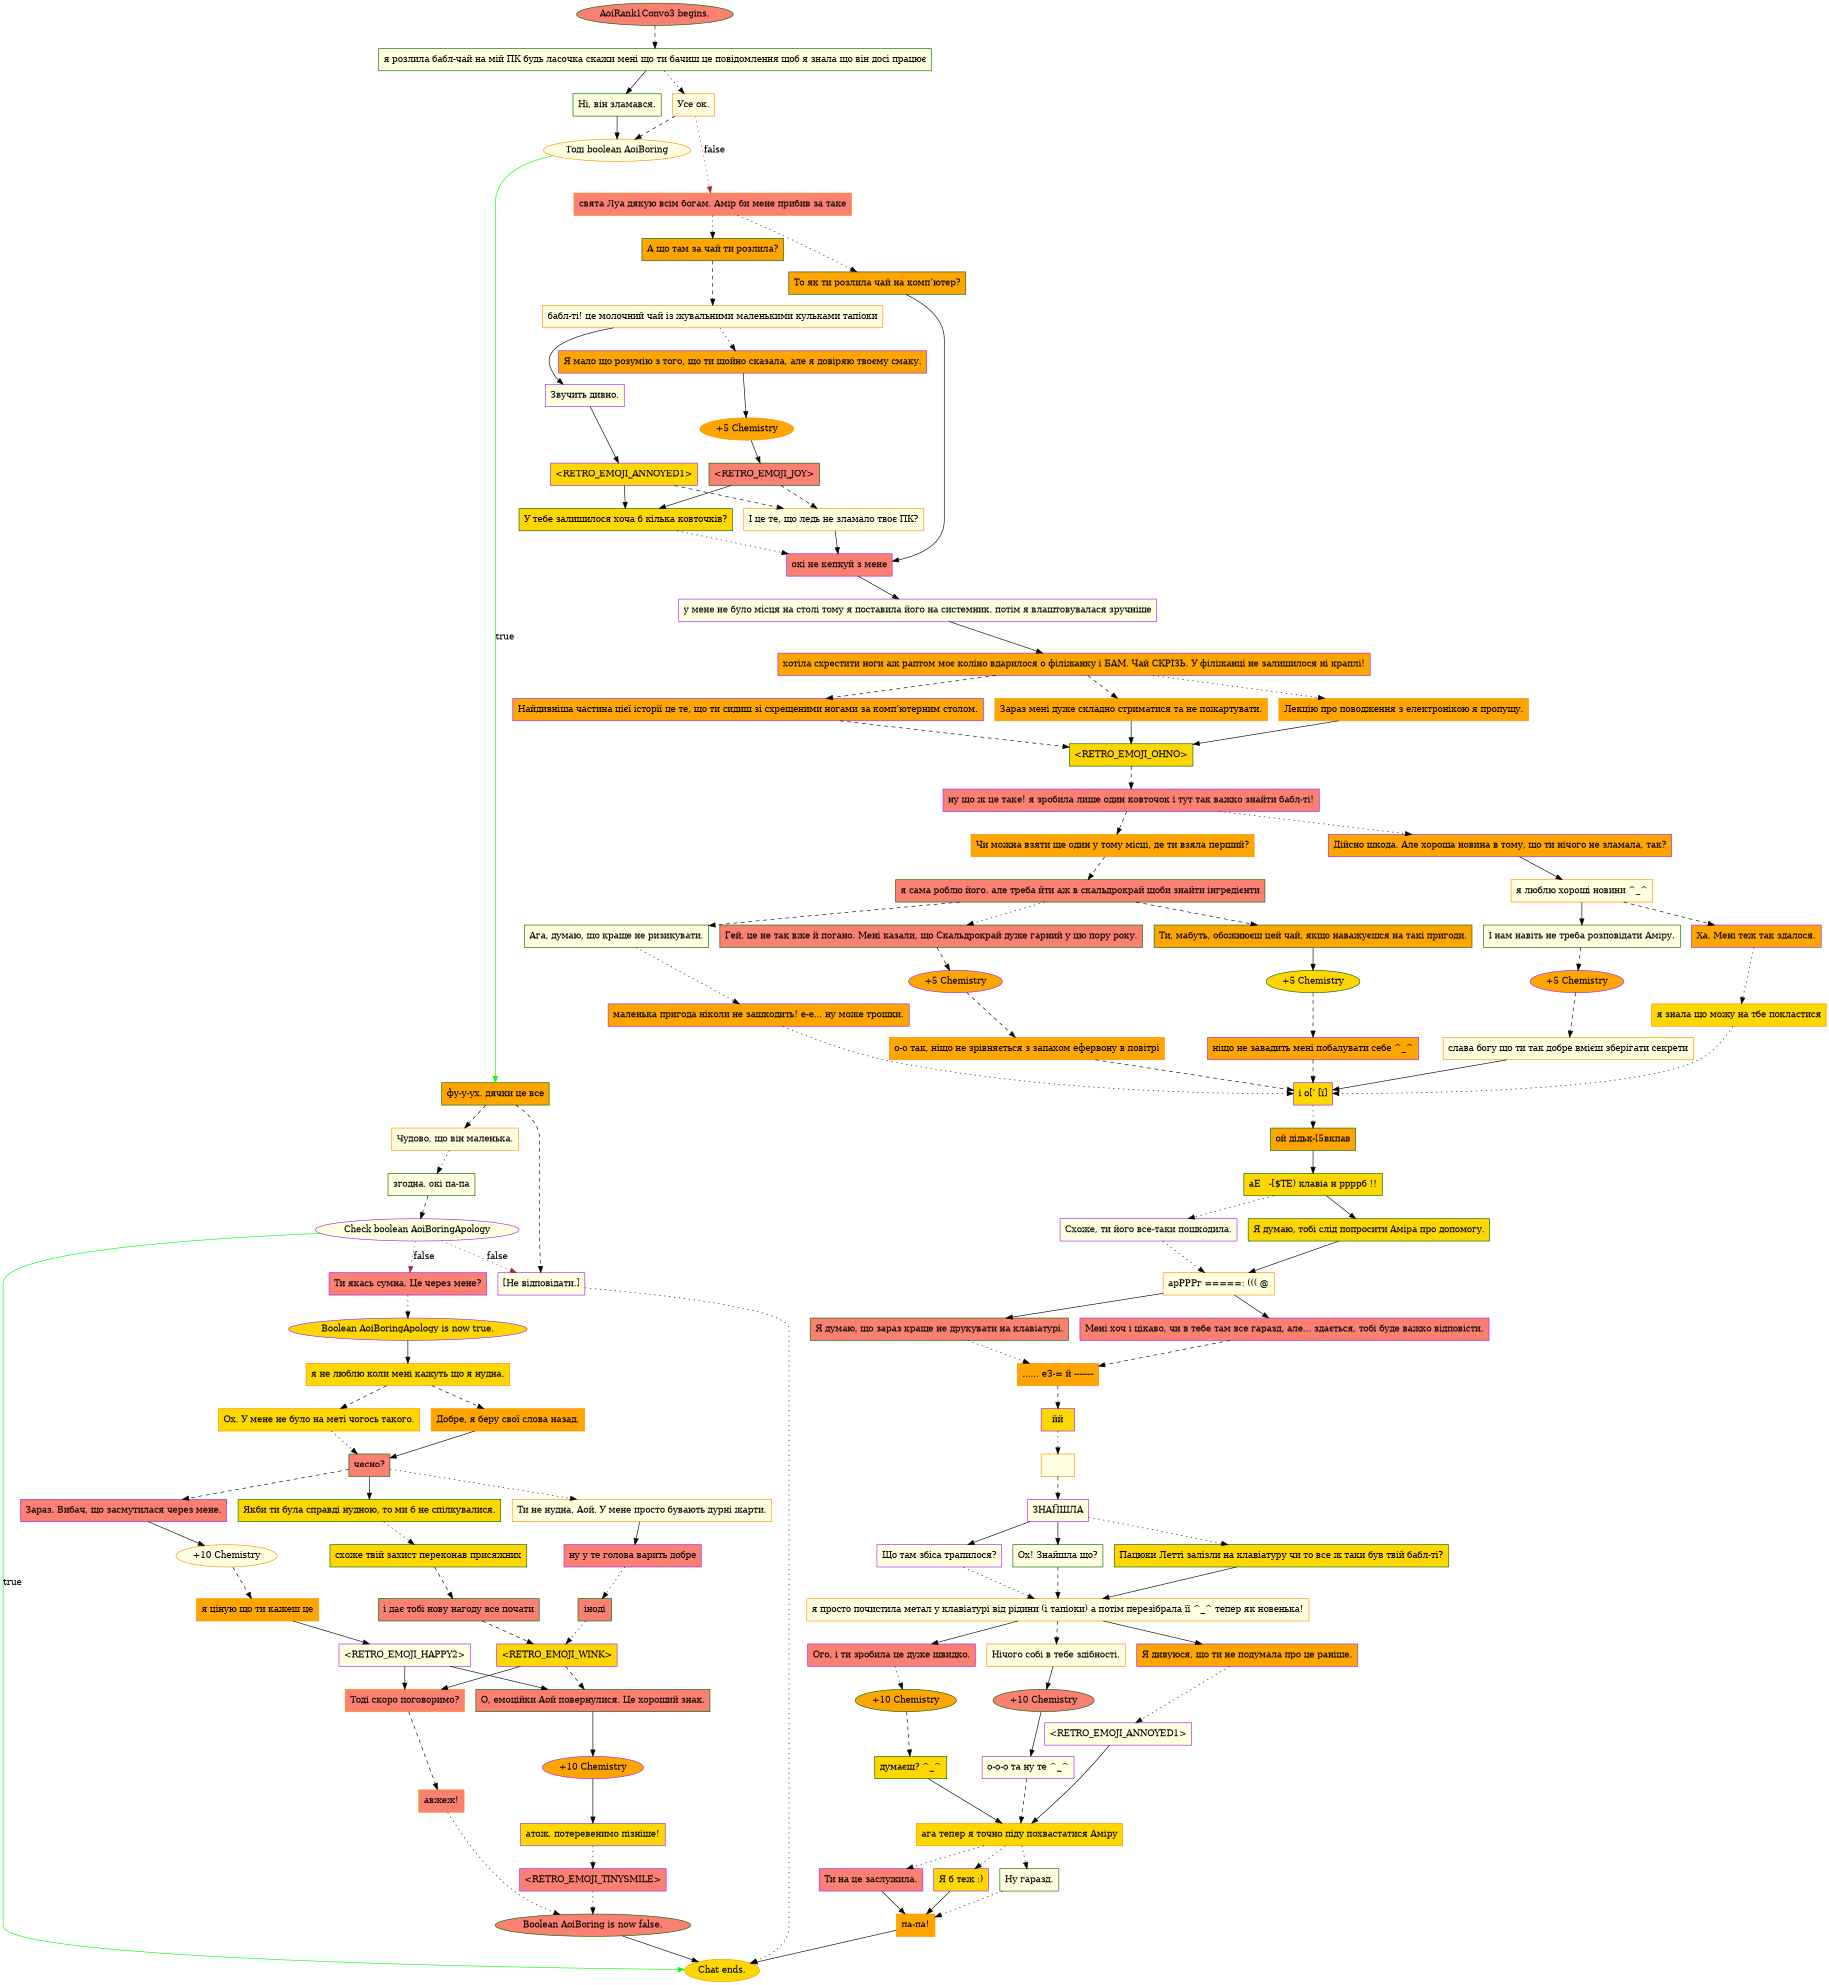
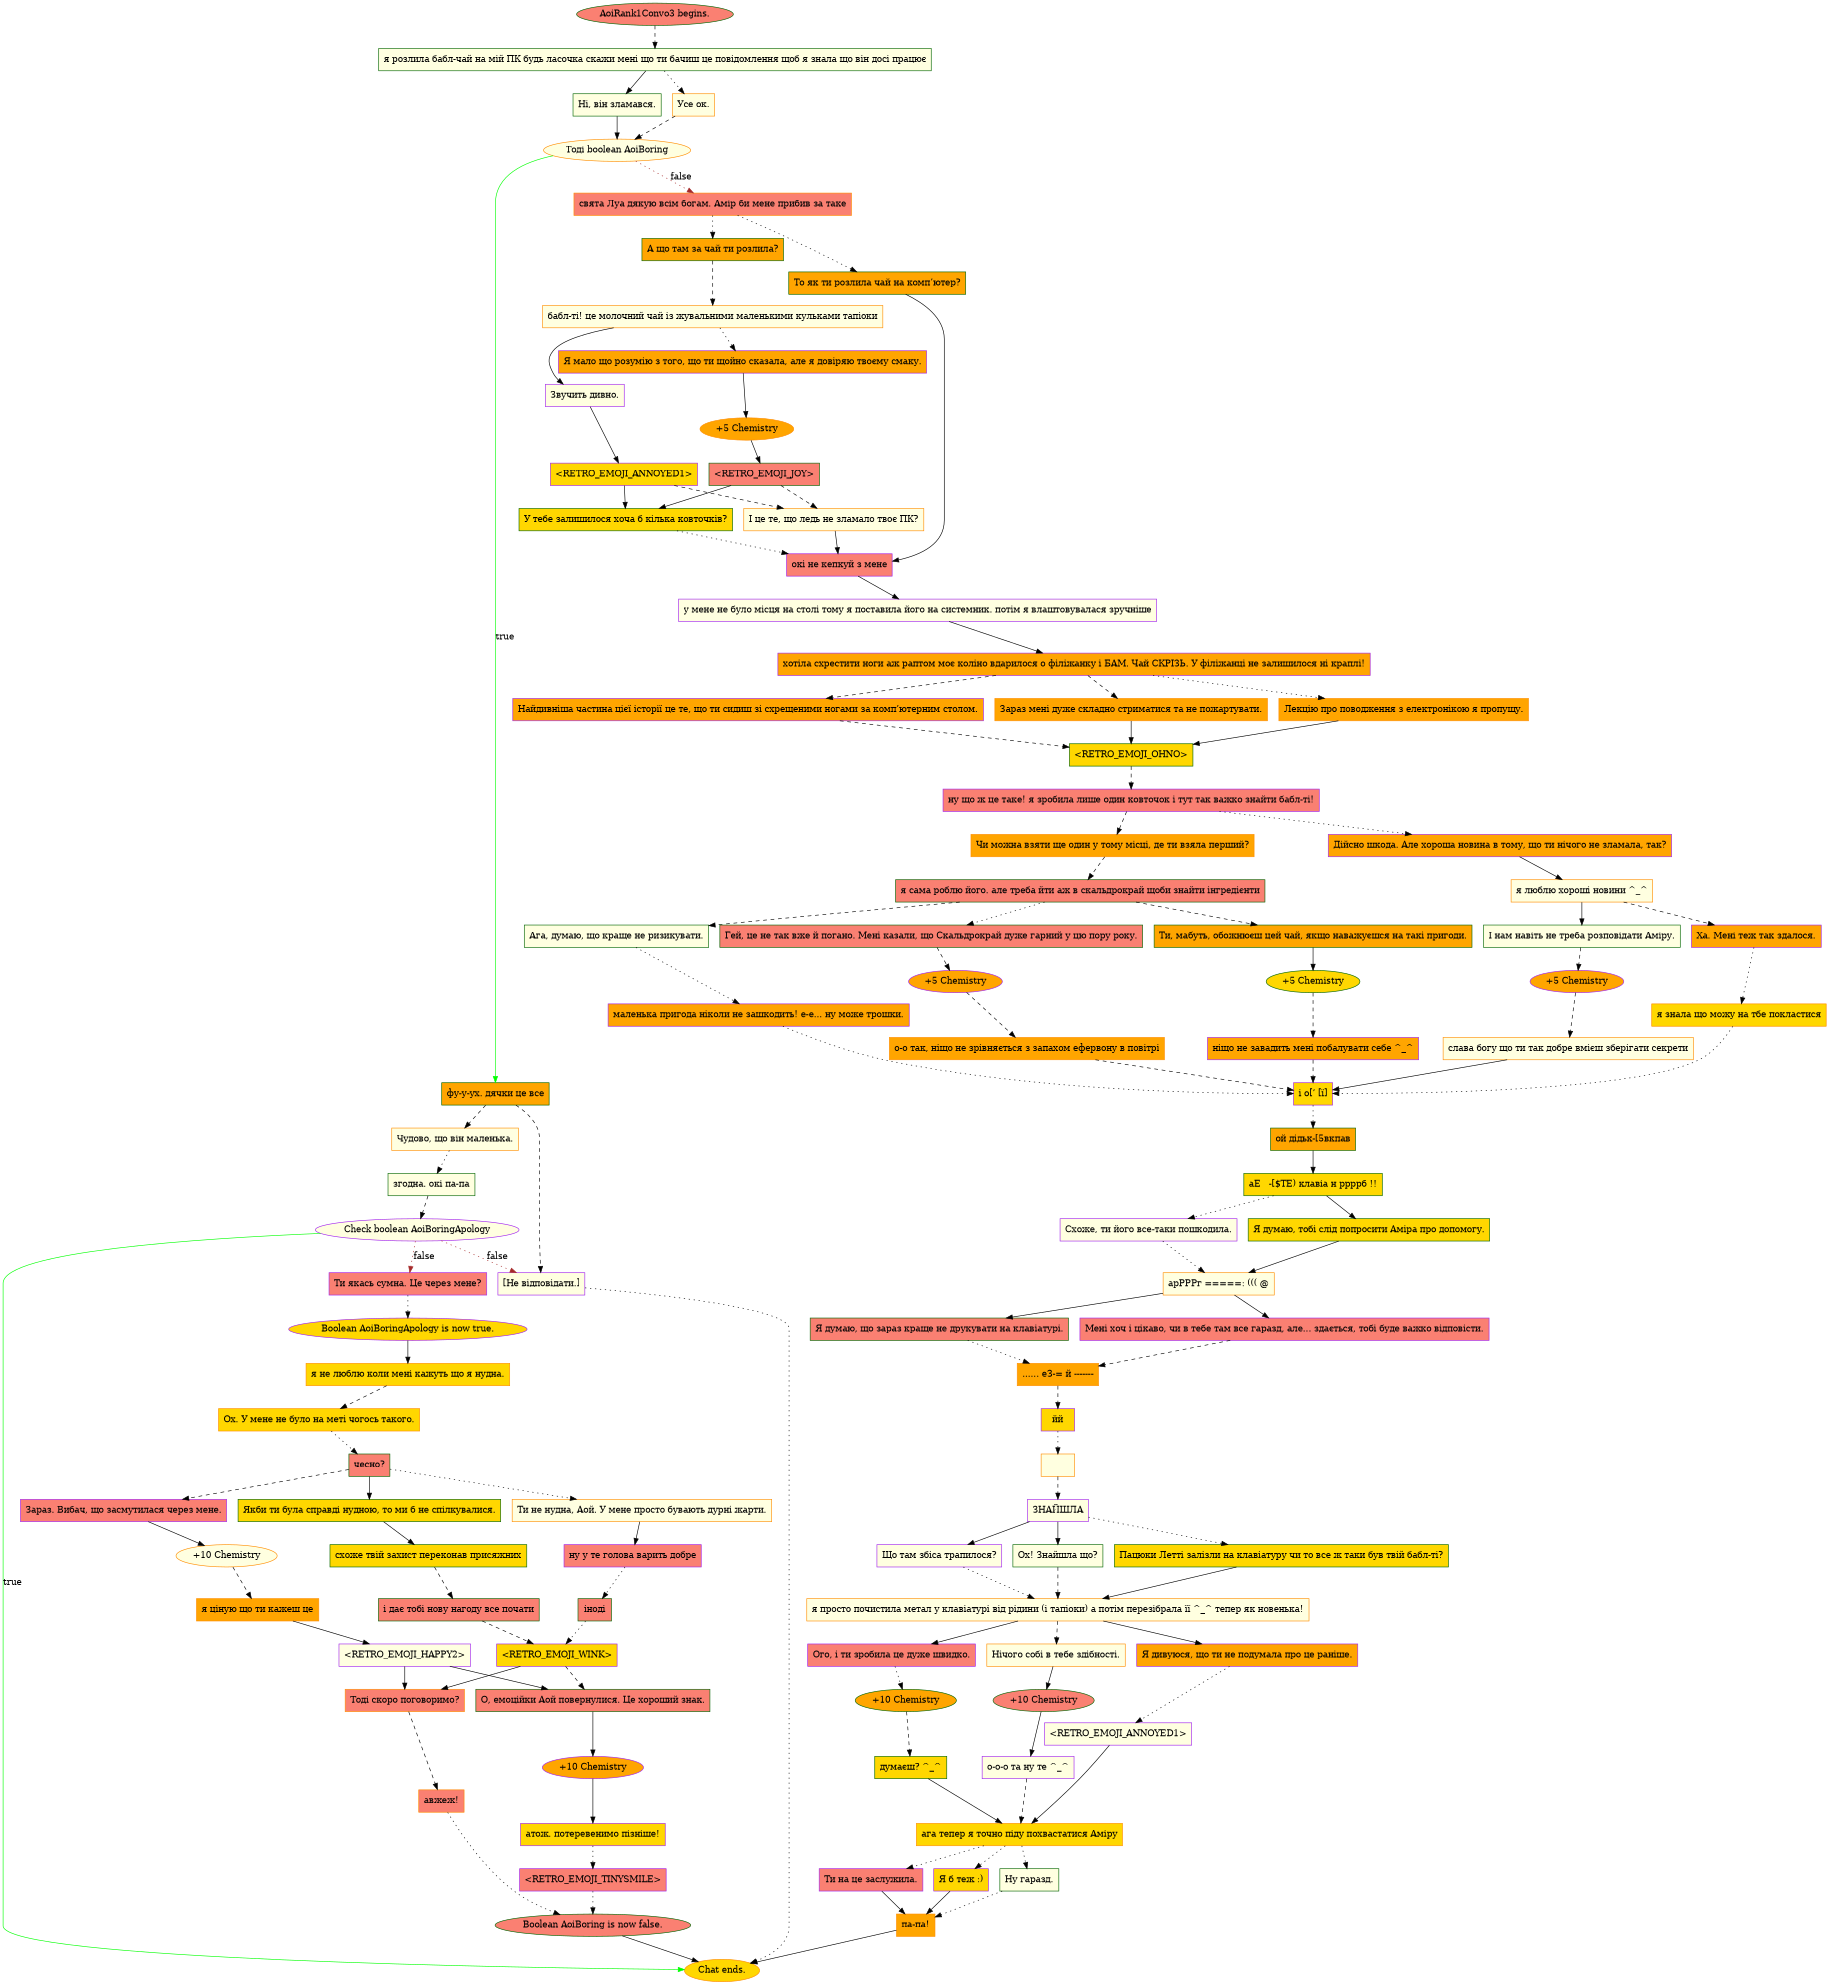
edge "Усе ок." -> "свята Луа дякую всім богам. Амір би мене прибив за таке": now "Тоді boolean AoiBoring" -> "свята Луа дякую всім богам. Амір би мене прибив за таке"
node "Добре, я беру свої слова назад.": removed
edge "Якби ти була справді нудною, то ми б не спілкувалися." -> "схоже твій захист переконав присяжних": style dotted -> solid
